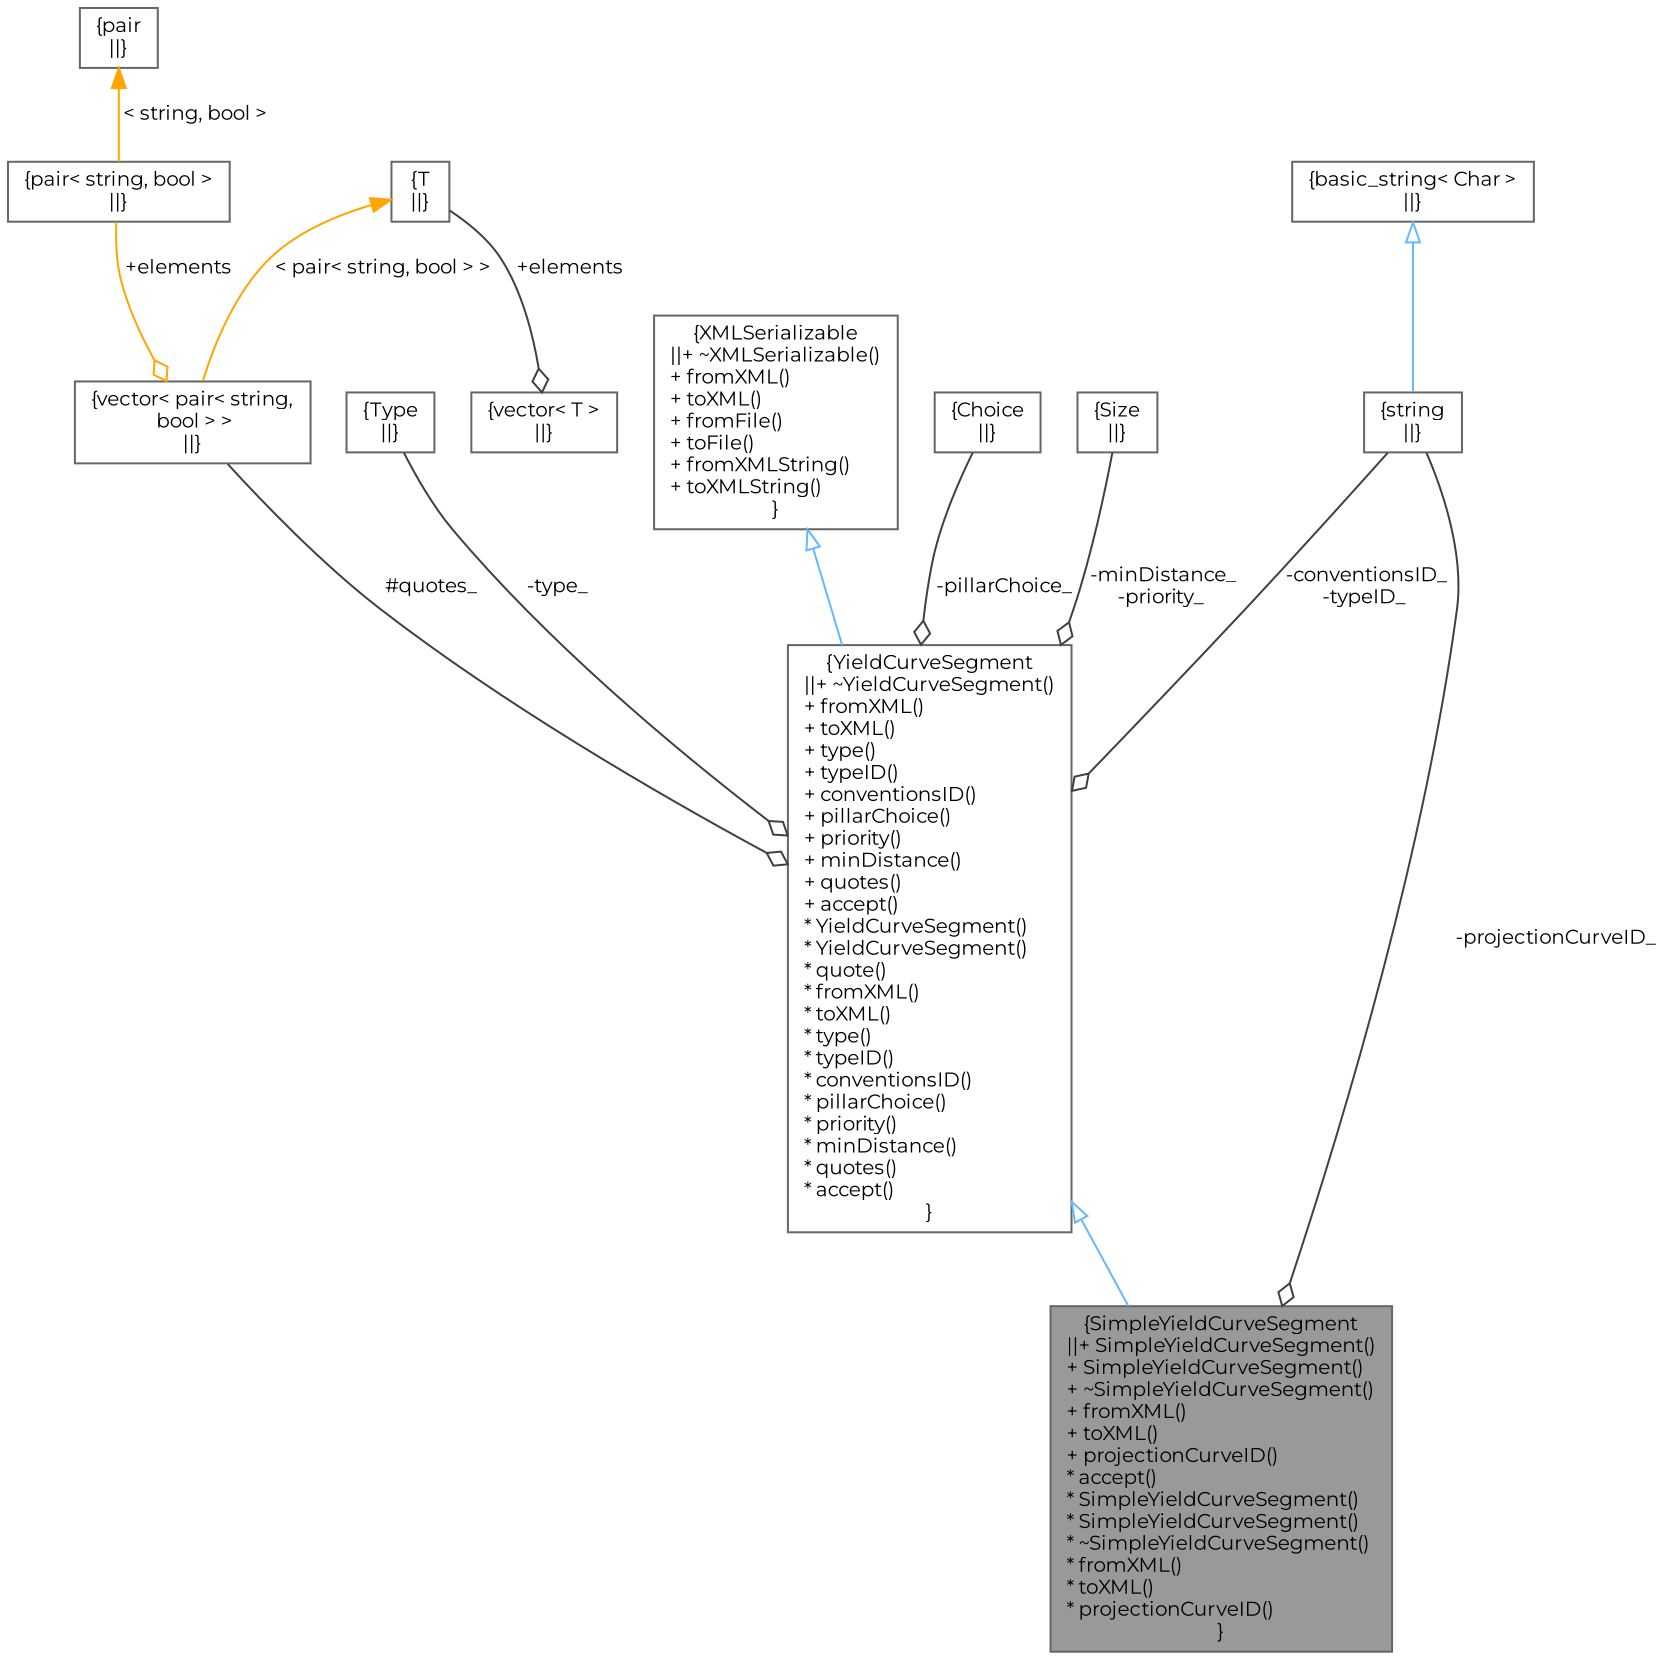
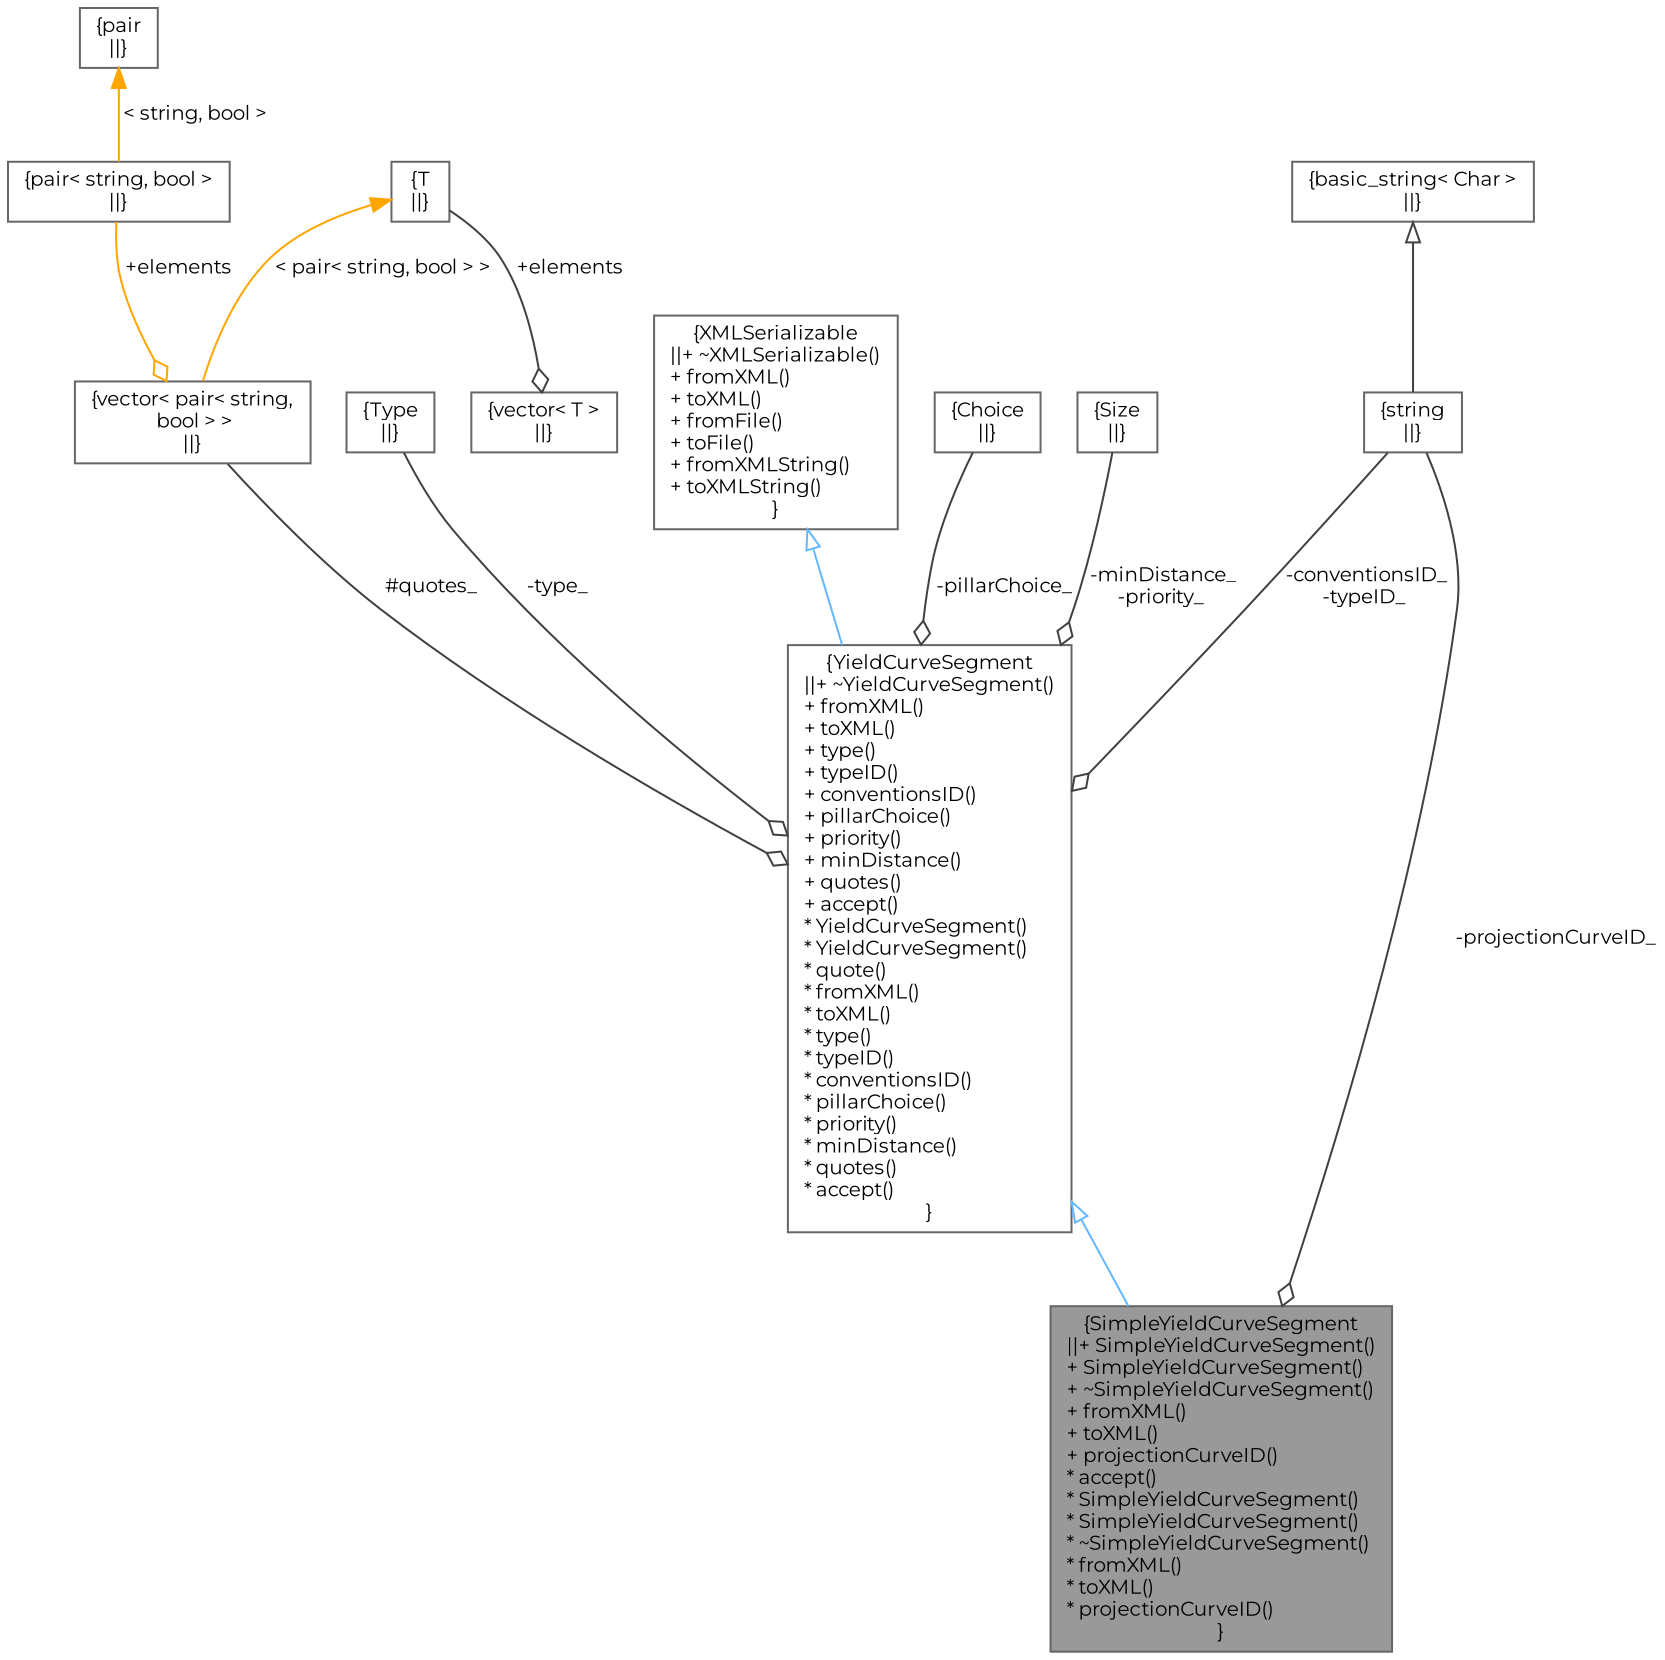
edge "{string ||}" -> "{basic_string< Char > ||}": color steelblue1 -> grey25
